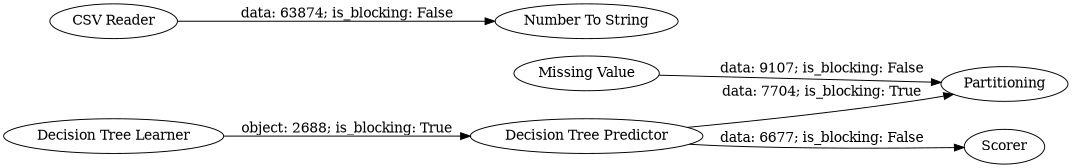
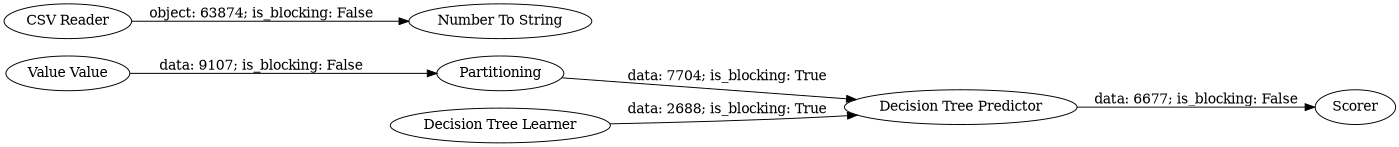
edge "CSV Reader" -> "Number To String": label "data: 63874; is_blocking: False" -> "object: 63874; is_blocking: False"
node "Missing Value": label "Missing Value" -> "Value Value"
edge "Decision Tree Predictor" -> "Partitioning": reversed
edge "Decision Tree Learner" -> "Decision Tree Predictor": label "object: 2688; is_blocking: True" -> "data: 2688; is_blocking: True"
